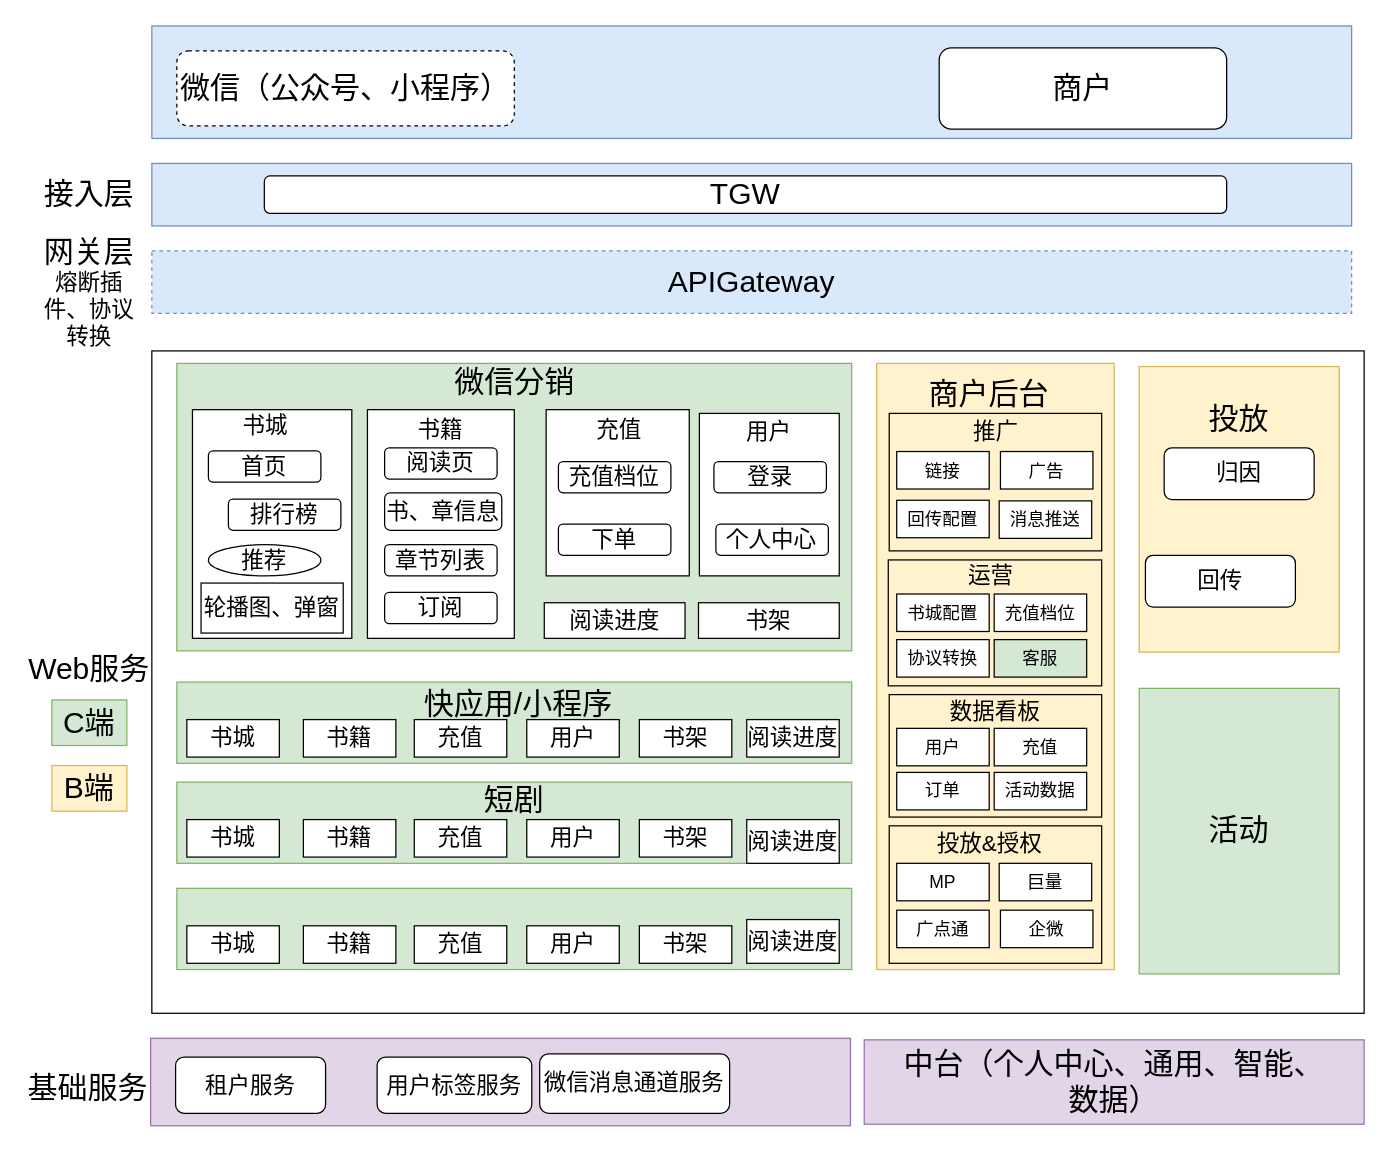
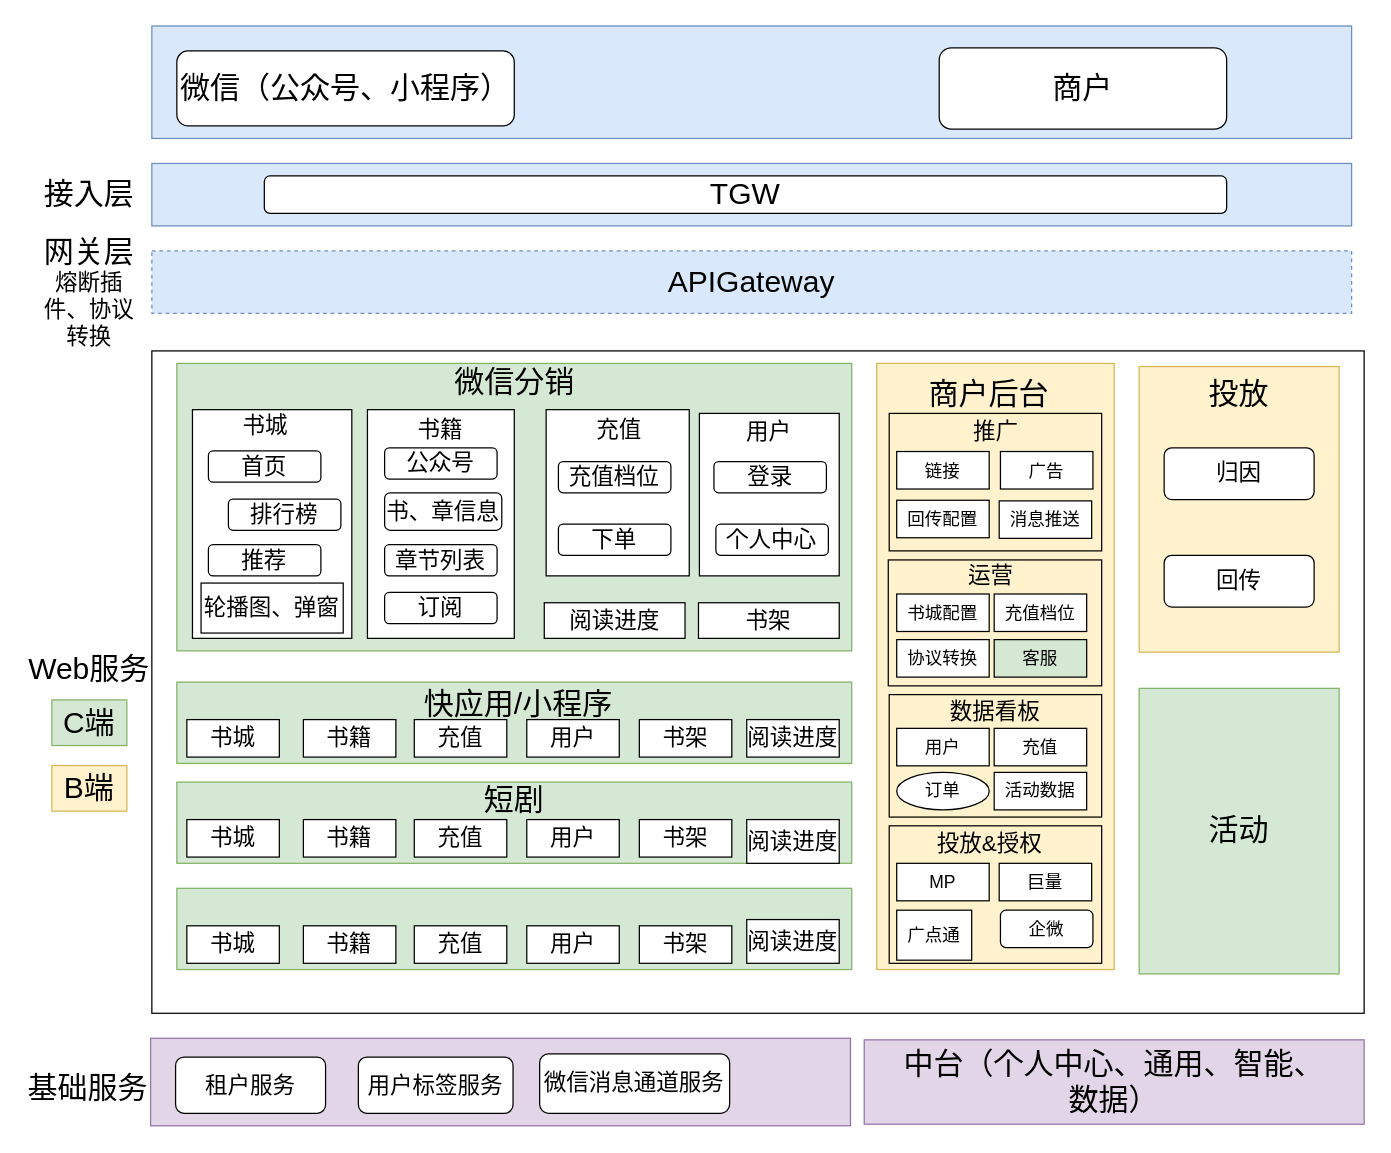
node "微信（公众号、小程序）": style dashed -> solid
node "投放": moved (1239, 419) -> (1239, 394)
node "阅读页": label "阅读页" -> "公众号"
node "推荐": shape ellipse -> rounded rectangle
node "回传": moved (1221, 581) -> (1239, 581)
node "订单": shape rectangle -> ellipse
node "广点通": size 93x38 -> 75x50
node "企微": shape rectangle -> rounded rectangle
node "用户标签服务": moved (455, 1085) -> (436, 1085)
